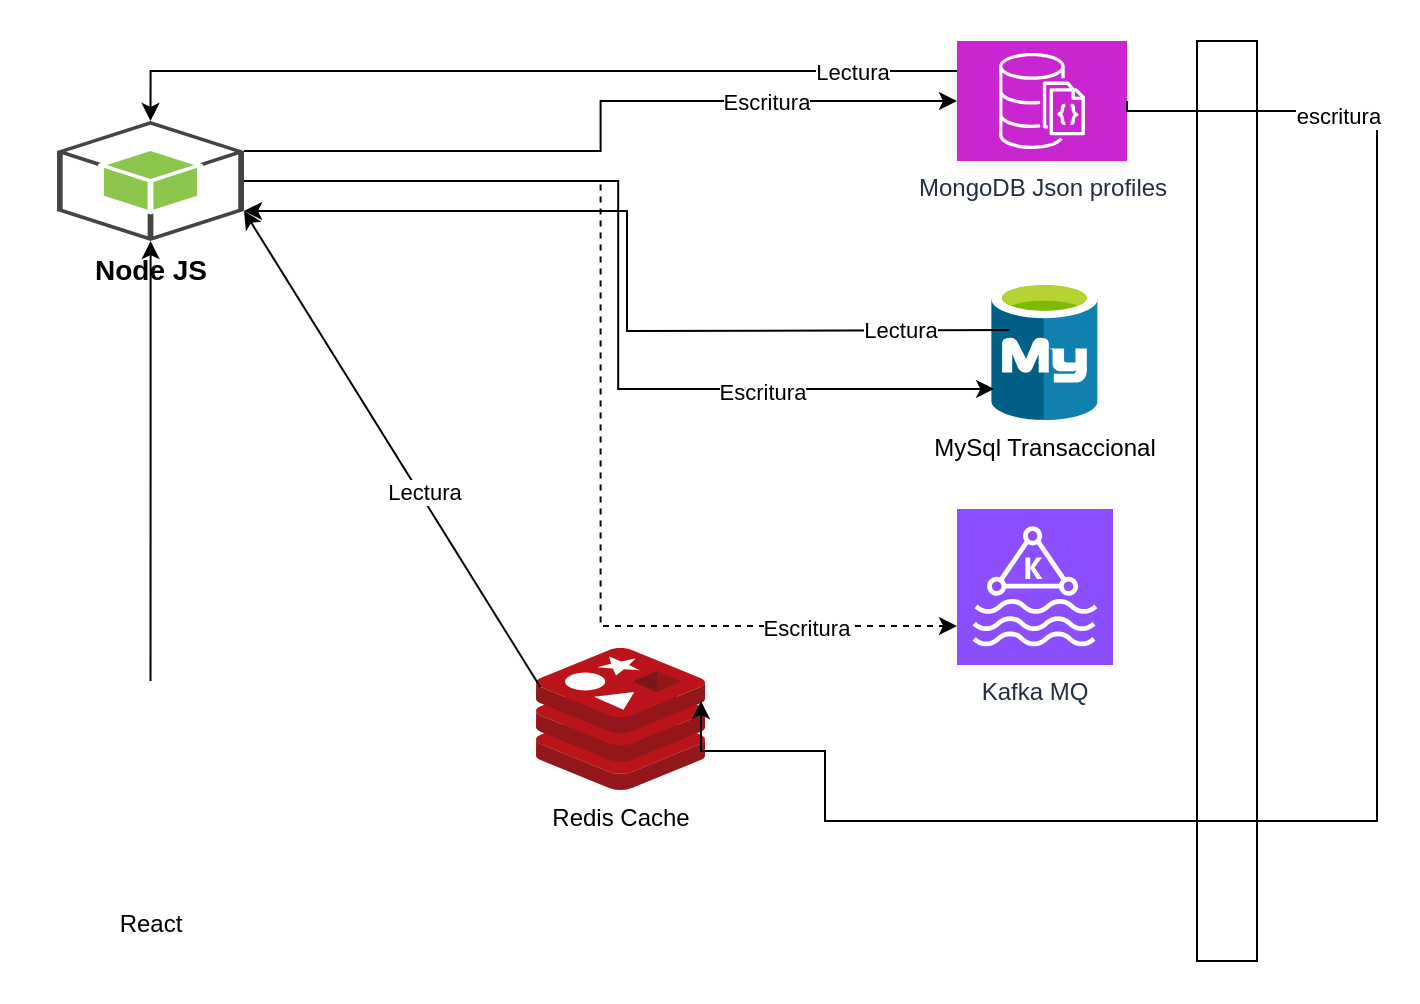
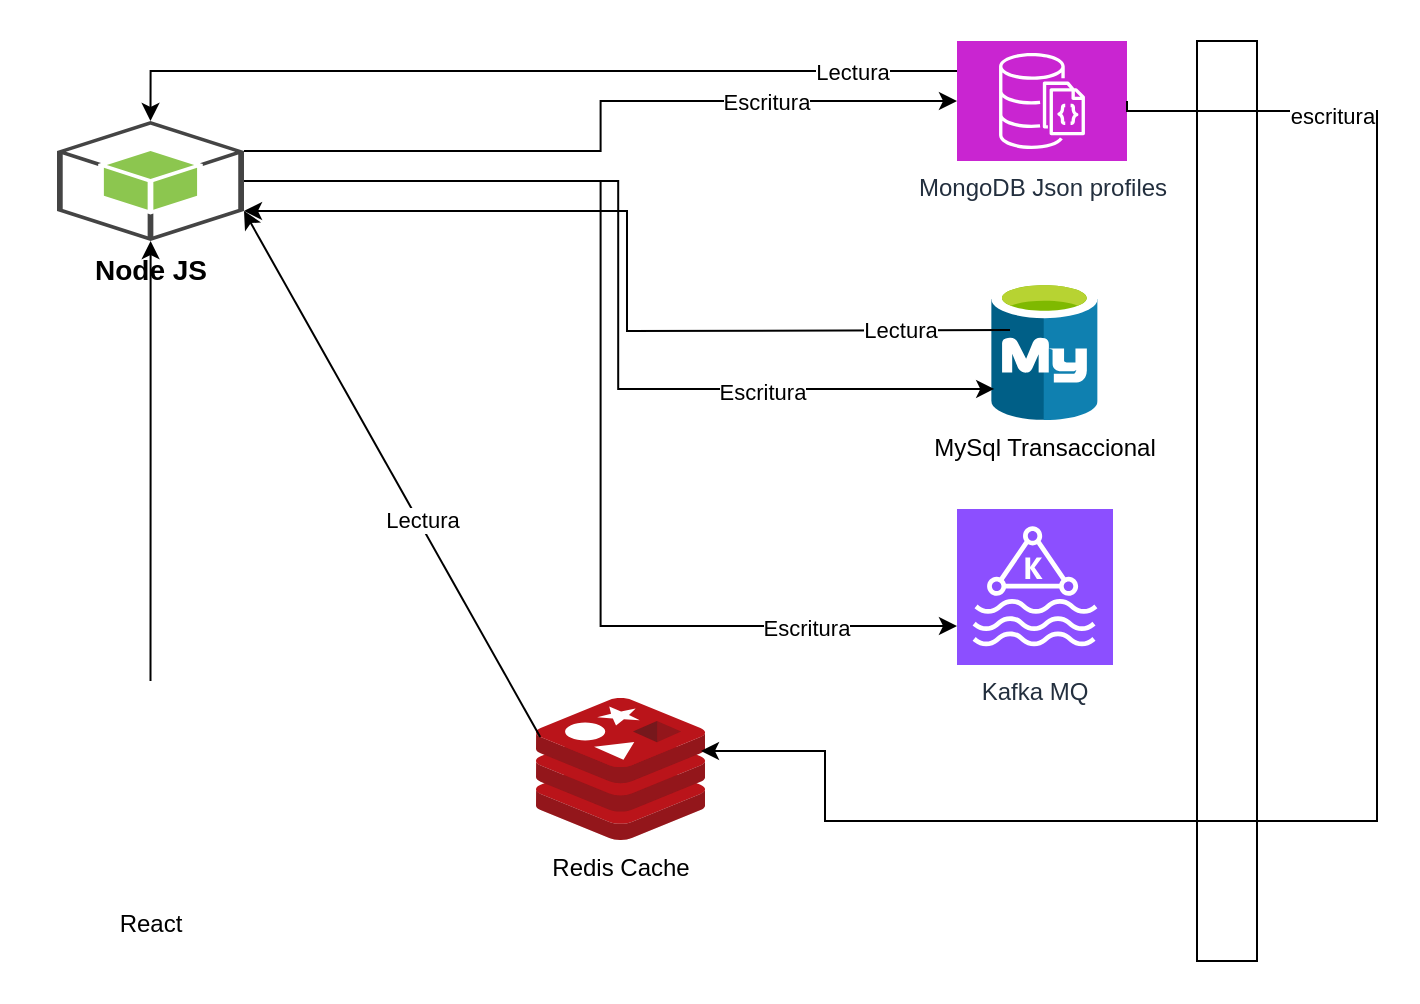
edge "Node JS" -> "Kafka MQ": style dashed -> solid
node "Redis Cache": moved (622, 720) -> (622, 770)
